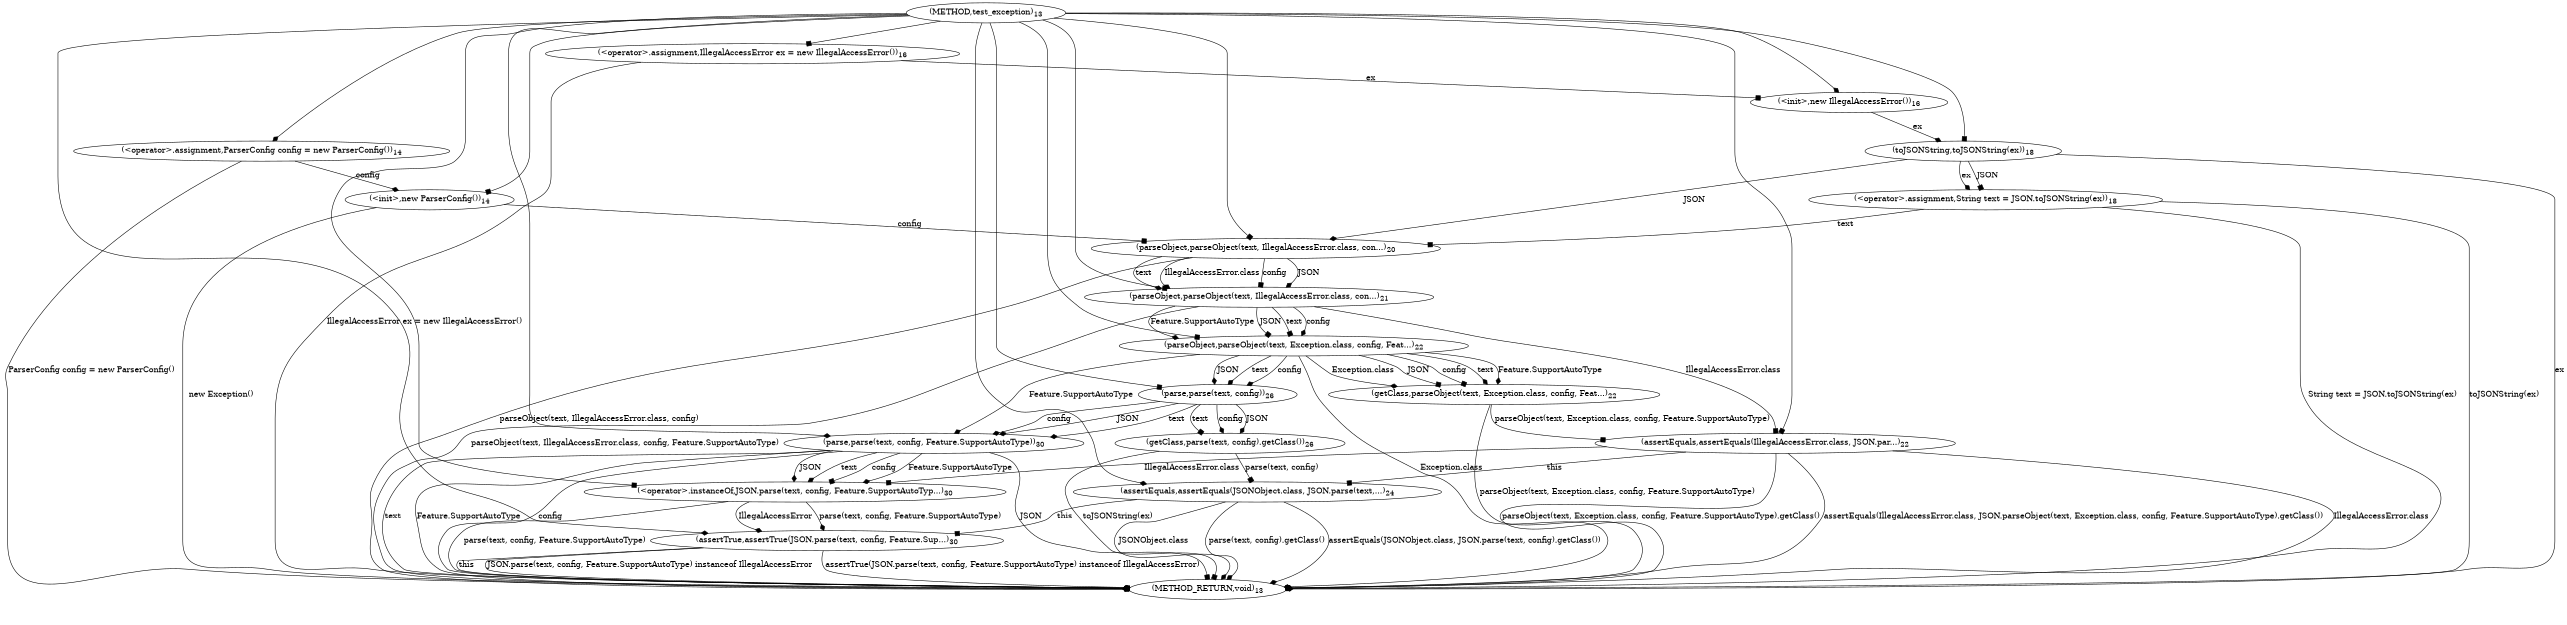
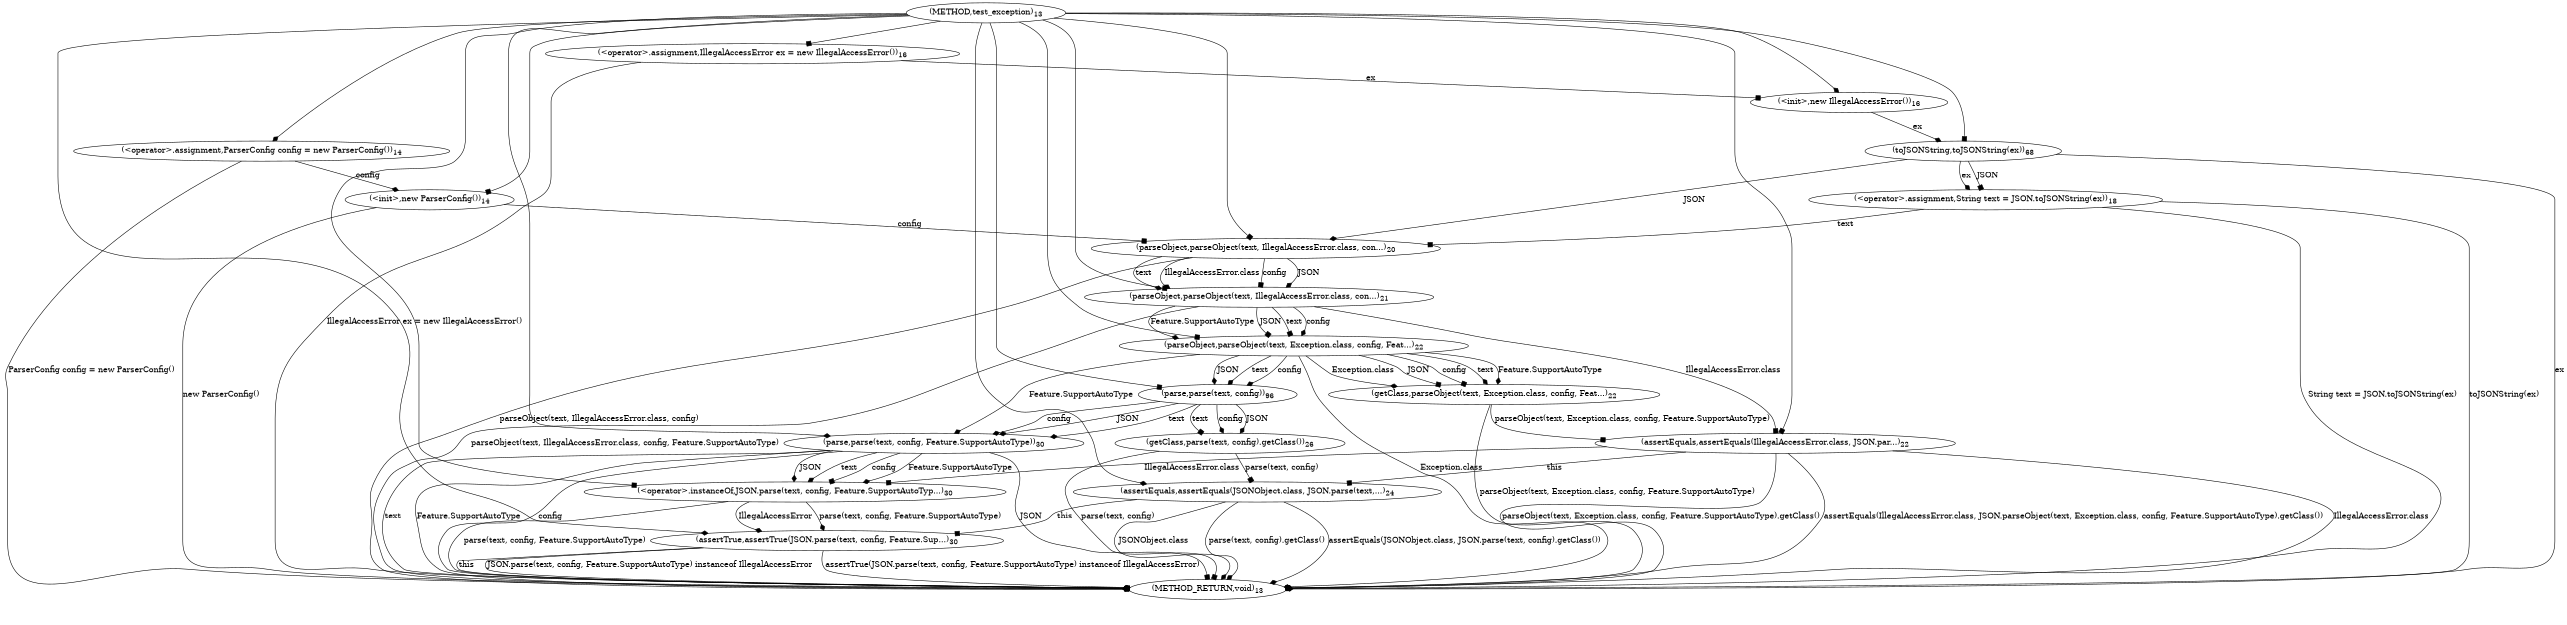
node "(toJSONString,toJSONString(ex))": text "18" -> "68"
node "(parse,parse(text, config))": text "26" -> "96"
edge "(<init>,new ParserConfig())" -> "(METHOD_RETURN,void)": label "new Exception()" -> "new ParserConfig()"
edge "(getClass,parse(text, config).getClass())" -> "(METHOD_RETURN,void)": label "toJSONString(ex)" -> "parse(text, config)"
